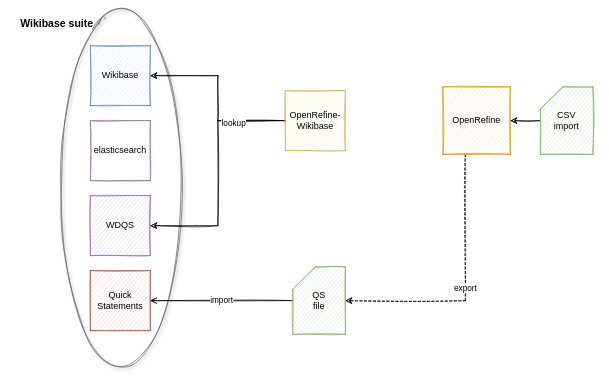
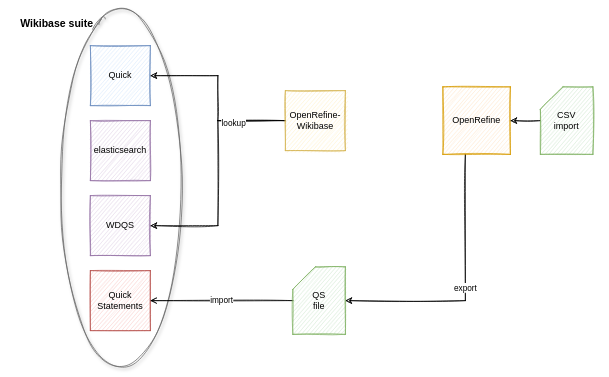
node "Wikibase": label "Wikibase" -> "Quick"
node "elasticsearch": fillcolor #ffffff -> #e1d5e7
edge "OpenRefine" -> "QS file": style dashed -> solid
